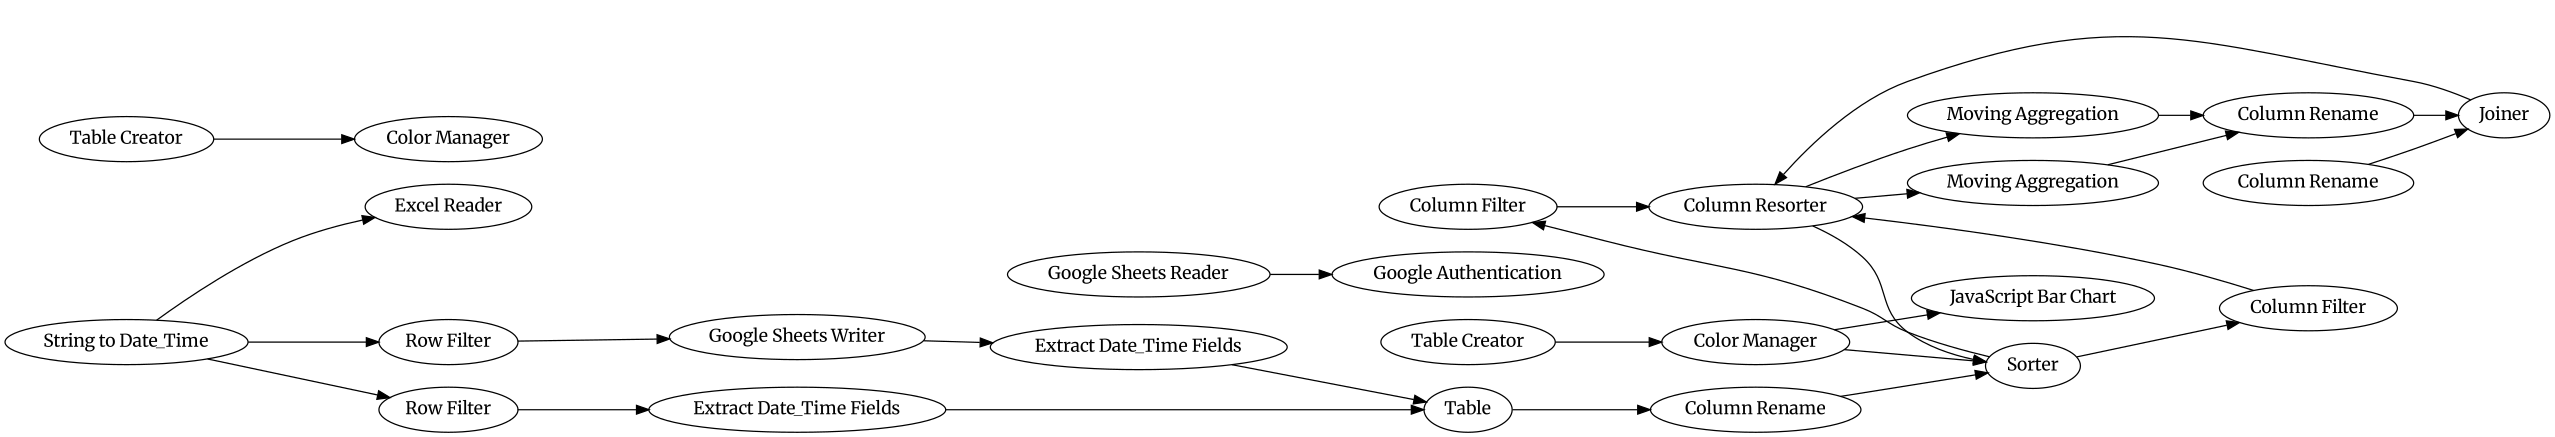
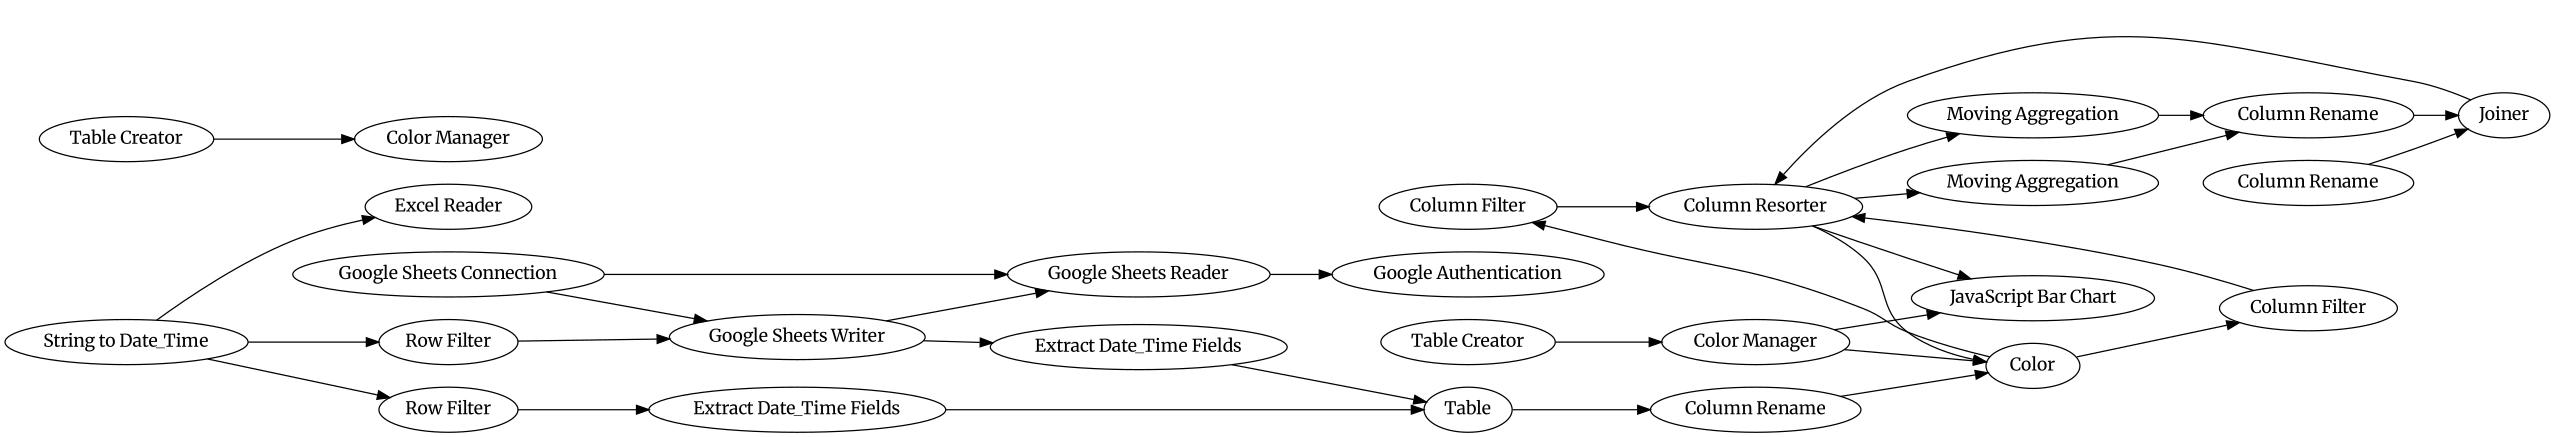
edge "Column Resorter" -> "JavaScript Bar Chart": added
node "Google Sheets Connection": added
edge "Google Sheets Writer" -> "Google Sheets Reader": added
node "Sorter": label "Sorter" -> "Color"
